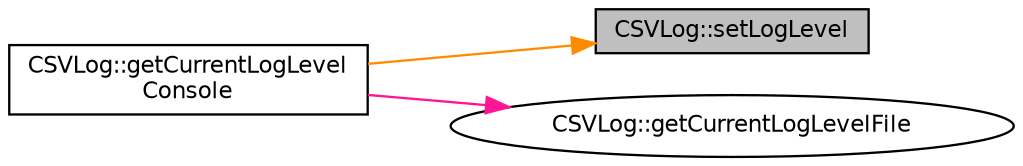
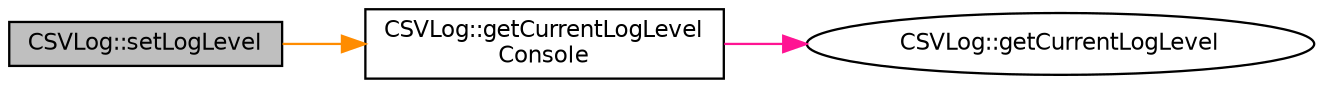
edge "CSVLog::getCurrentLogLevel Console" -> "CSVLog::setLogLevel": reversed
node "CSVLog::getCurrentLogLevelFile": label "CSVLog::getCurrentLogLevelFile" -> "CSVLog::getCurrentLogLevel"
